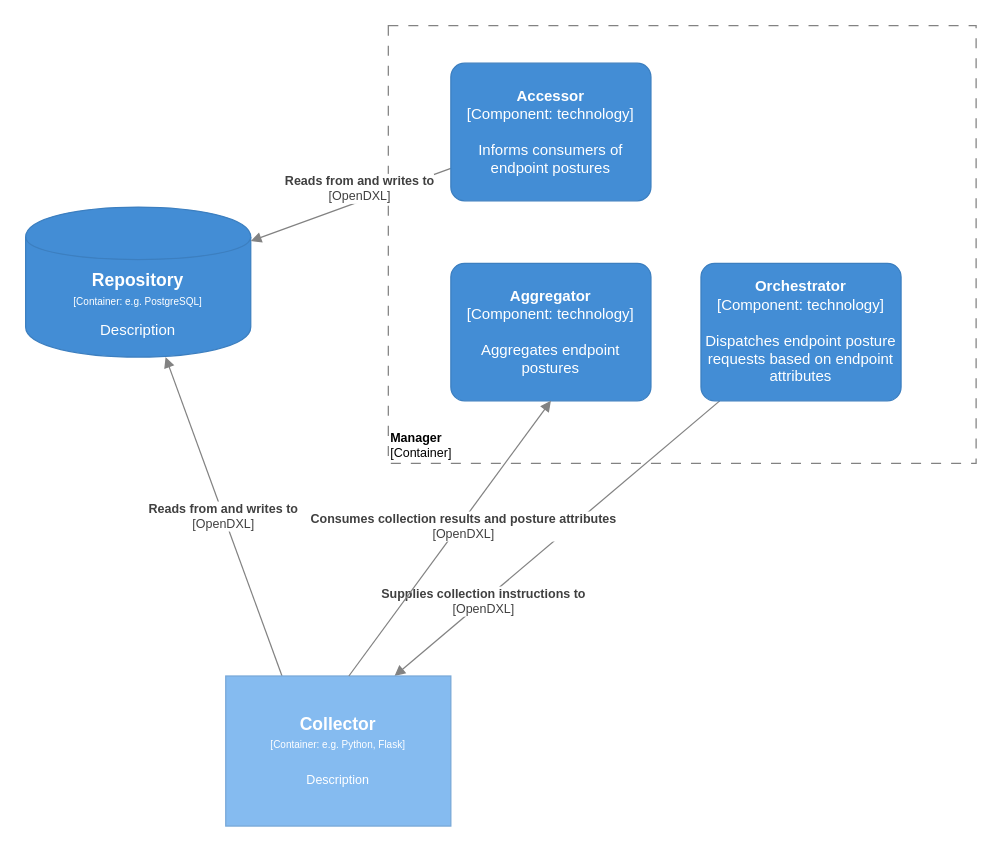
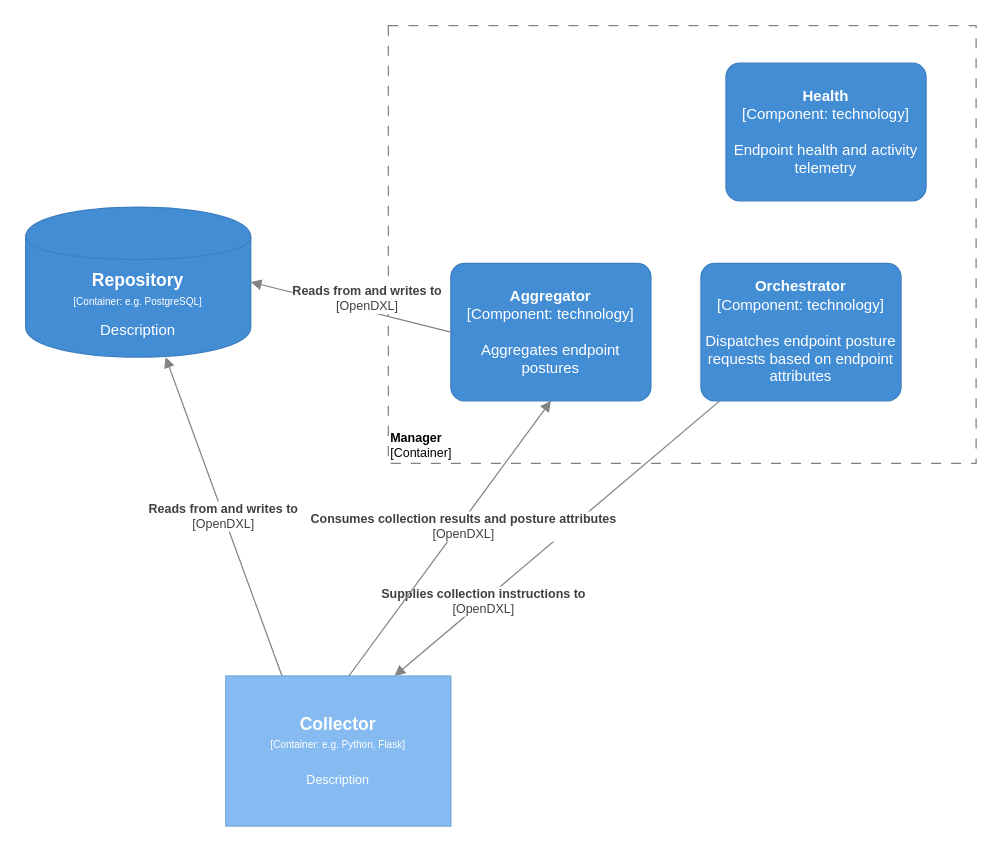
node "Accessor [Component: technology] Informs consumers of endpoint postures": removed
node "Health [Component: technology] Endpoint health and activity telemetry": added
edge "Accessor [Component: technology] Informs consumers of endpoint postures" -> "Repository [Container: e.g. PostgreSQL] Description": removed, label "Reads from and writes to [OpenDXL]"
edge "Aggregator [Component: technology] Aggregates endpoint postures" -> "Repository [Container: e.g. PostgreSQL] Description": added, label "Reads from and writes to [OpenDXL]"
